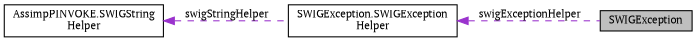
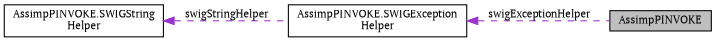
node "SWIGException.SWIGException Helper": label "SWIGException.SWIGException Helper" -> "AssimpPINVOKE.SWIGException Helper"
node "SWIGException": label "SWIGException" -> "AssimpPINVOKE"
